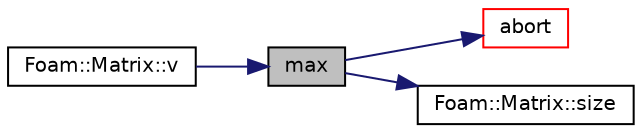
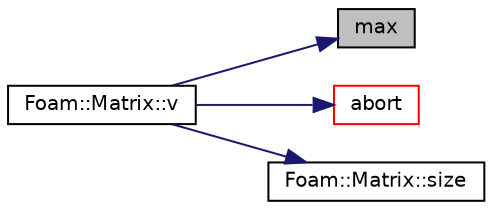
edge "max" -> "abort": now "Foam::Matrix::v" -> "abort"
edge "max" -> "Foam::Matrix::size": now "Foam::Matrix::v" -> "Foam::Matrix::size"
